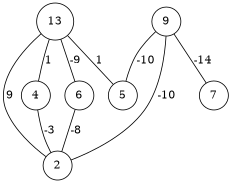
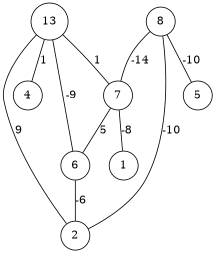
node "9": label "9" -> "8"
edge "13" -- "5": now "13" -- "7"
edge "6" -- "2": label "-8" -> "-6"
edge "7" -- "6": added, label "5"
edge "4" -- "2": removed, label "-3"
node "1": added
